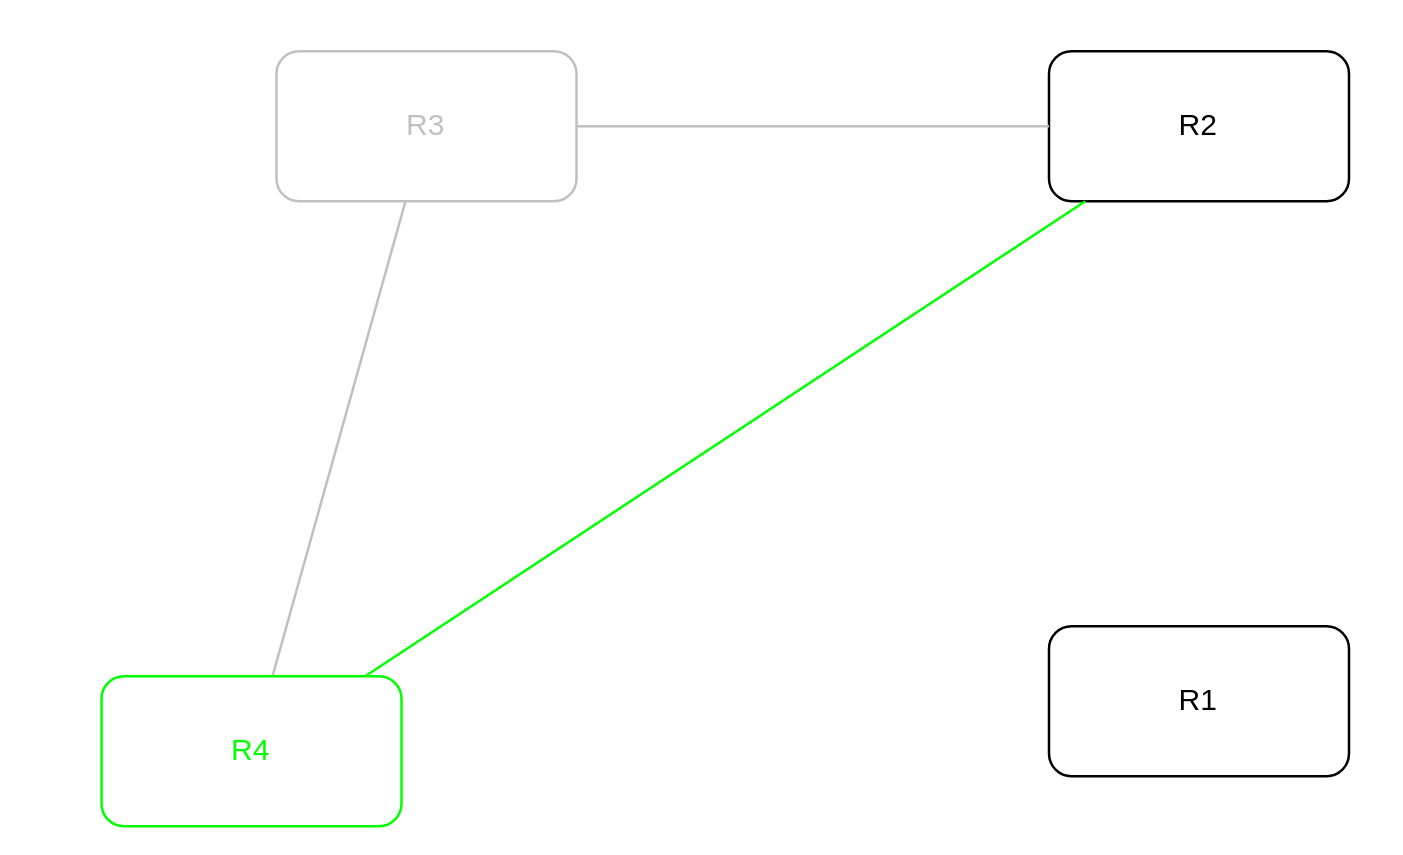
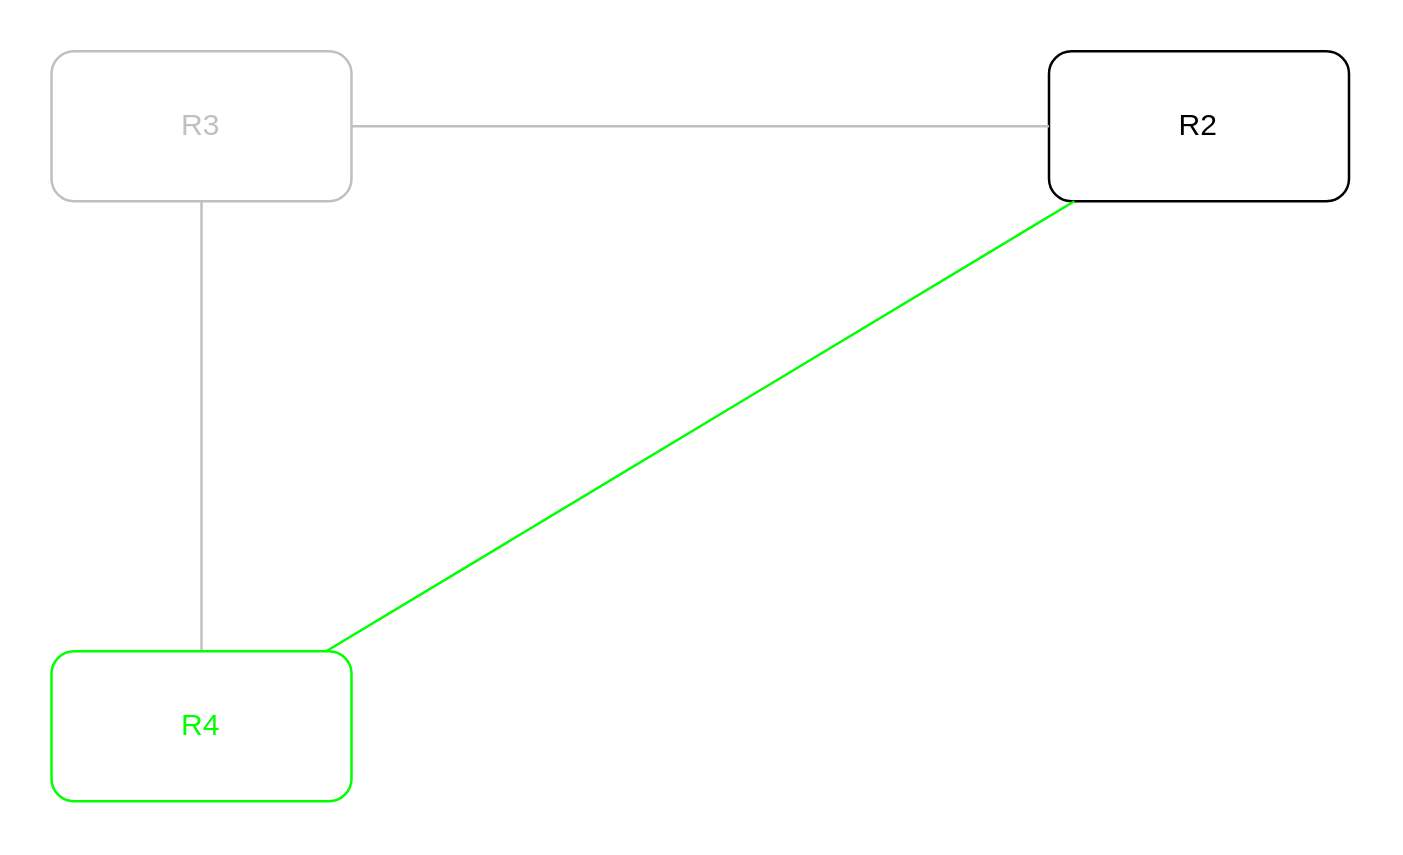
node "R3": moved (426, 126) -> (201, 126)
node "R1": removed
node "R4": moved (251, 751) -> (201, 726)
